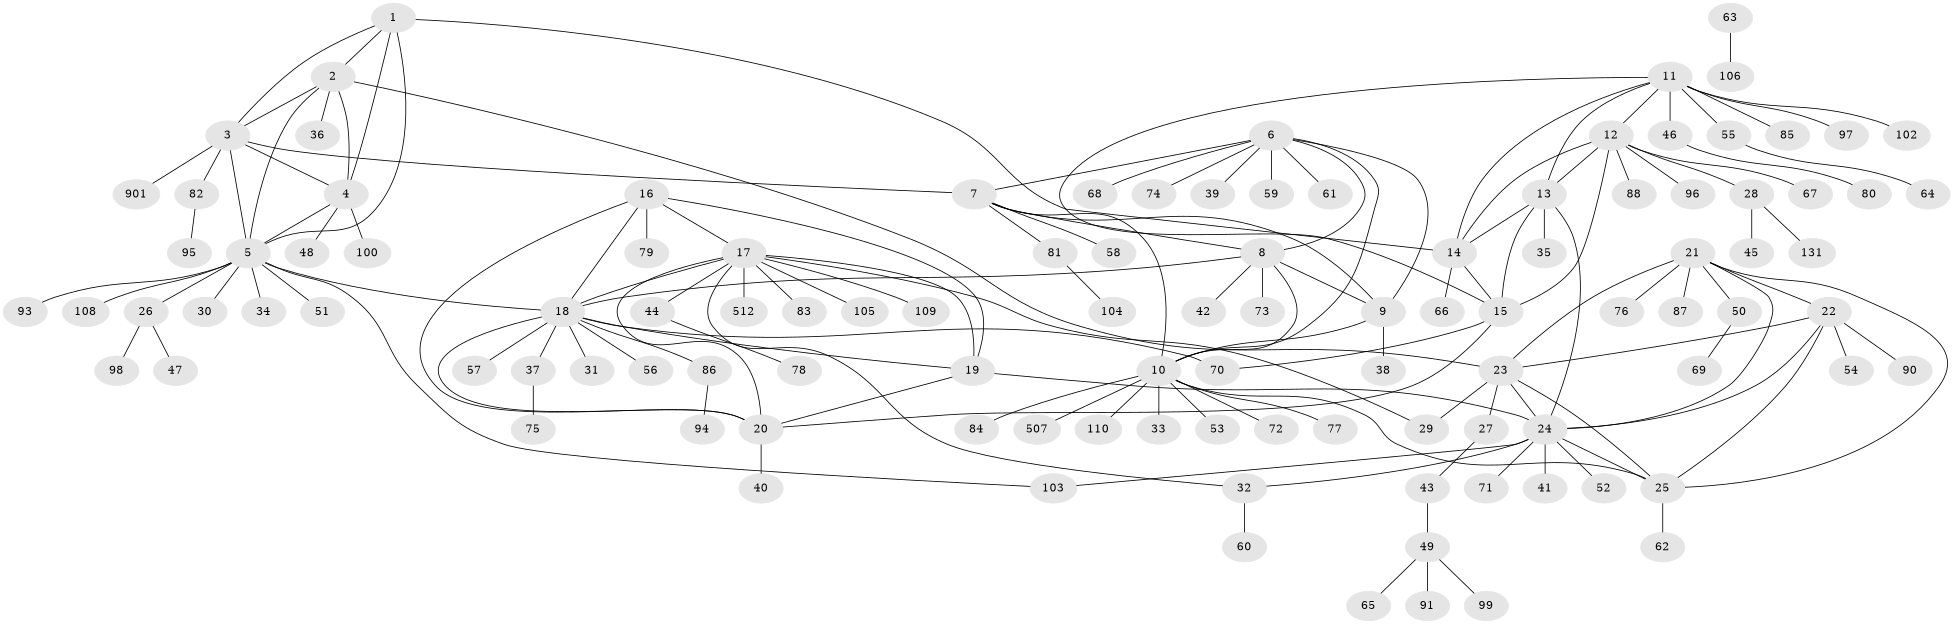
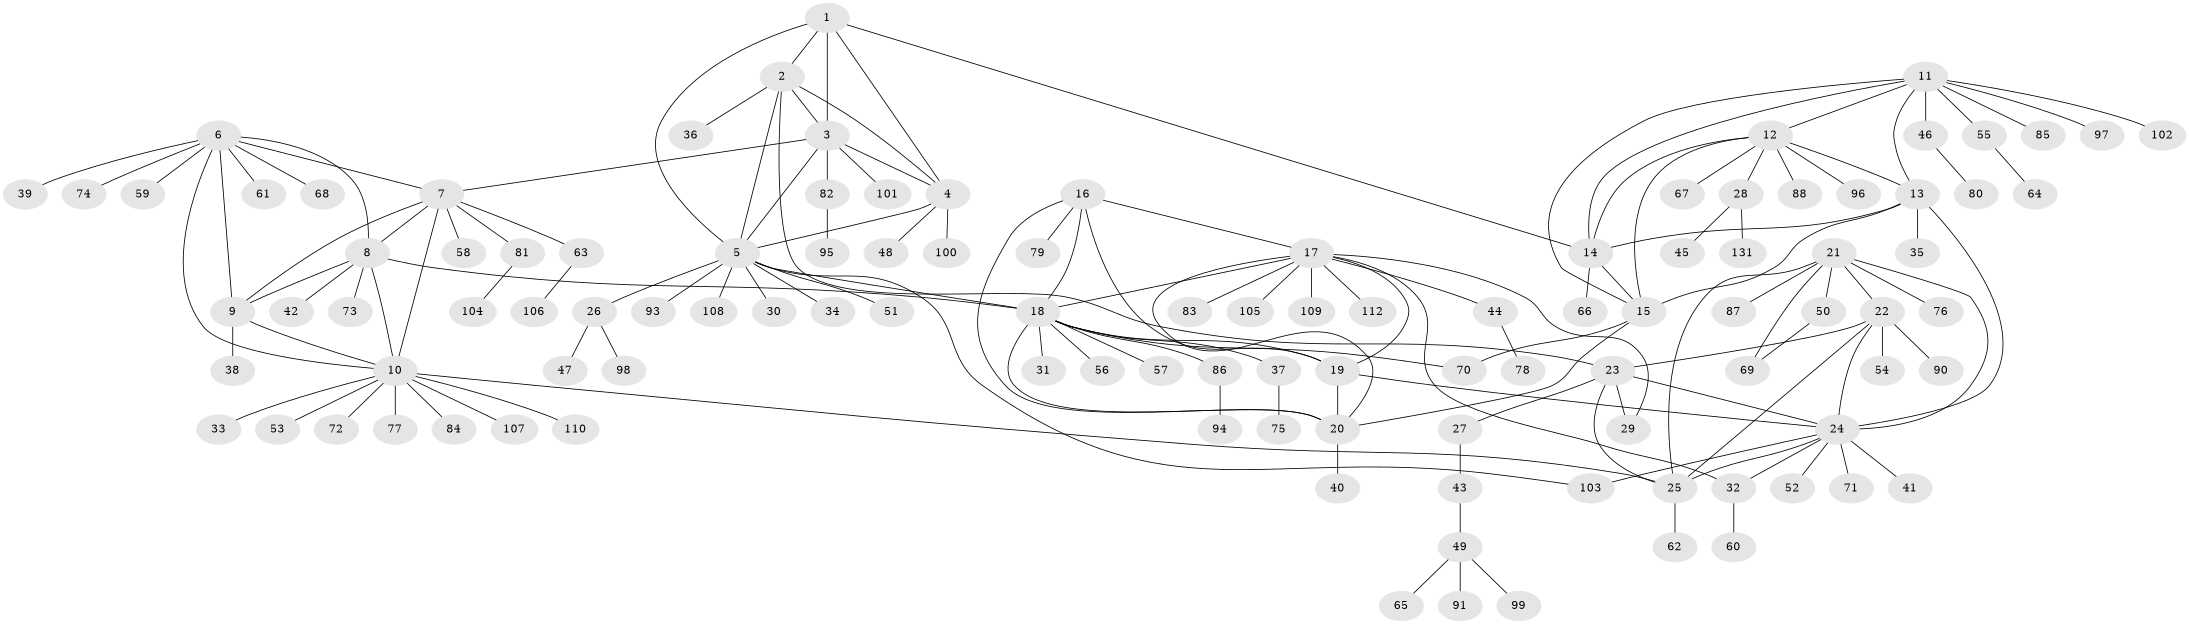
node "901": label "901" -> "101"
edge "7" -- "63": added
edge "21" -- "23": now "21" -- "69"
node "512": label "512" -> "112"
node "507": label "507" -> "107"
